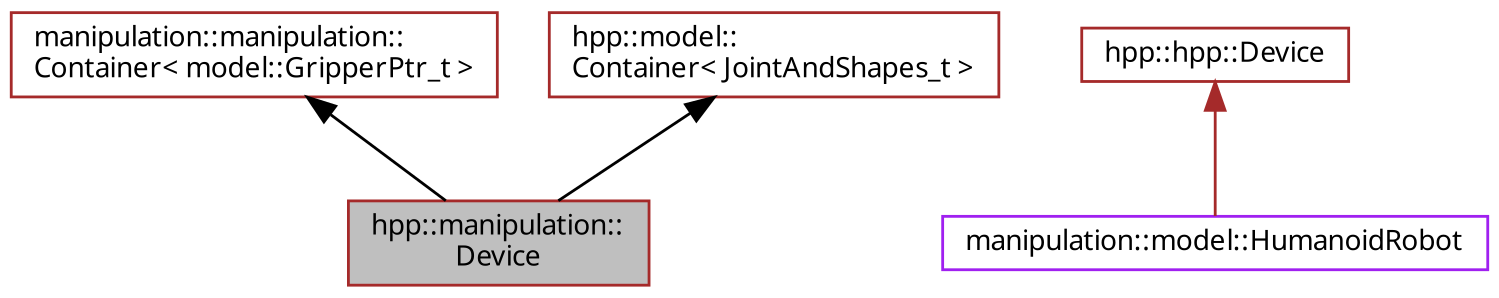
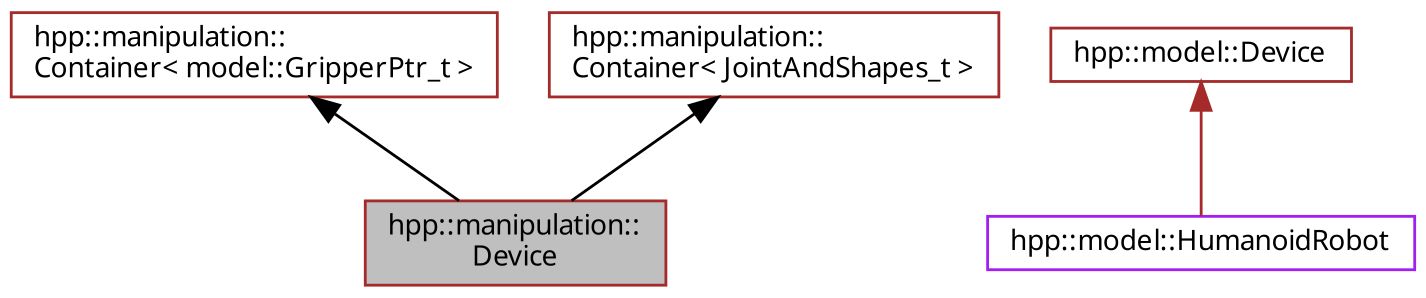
node "manipulation::manipulation:: Container< model::GripperPtr_t >": label "manipulation::manipulation:: Container< model::GripperPtr_t >" -> "hpp::manipulation:: Container< model::GripperPtr_t >"
node "hpp::model:: Container< JointAndShapes_t >": label "hpp::model:: Container< JointAndShapes_t >" -> "hpp::manipulation:: Container< JointAndShapes_t >"
node "hpp::hpp::Device": label "hpp::hpp::Device" -> "hpp::model::Device"
node "manipulation::model::HumanoidRobot": label "manipulation::model::HumanoidRobot" -> "hpp::model::HumanoidRobot"
